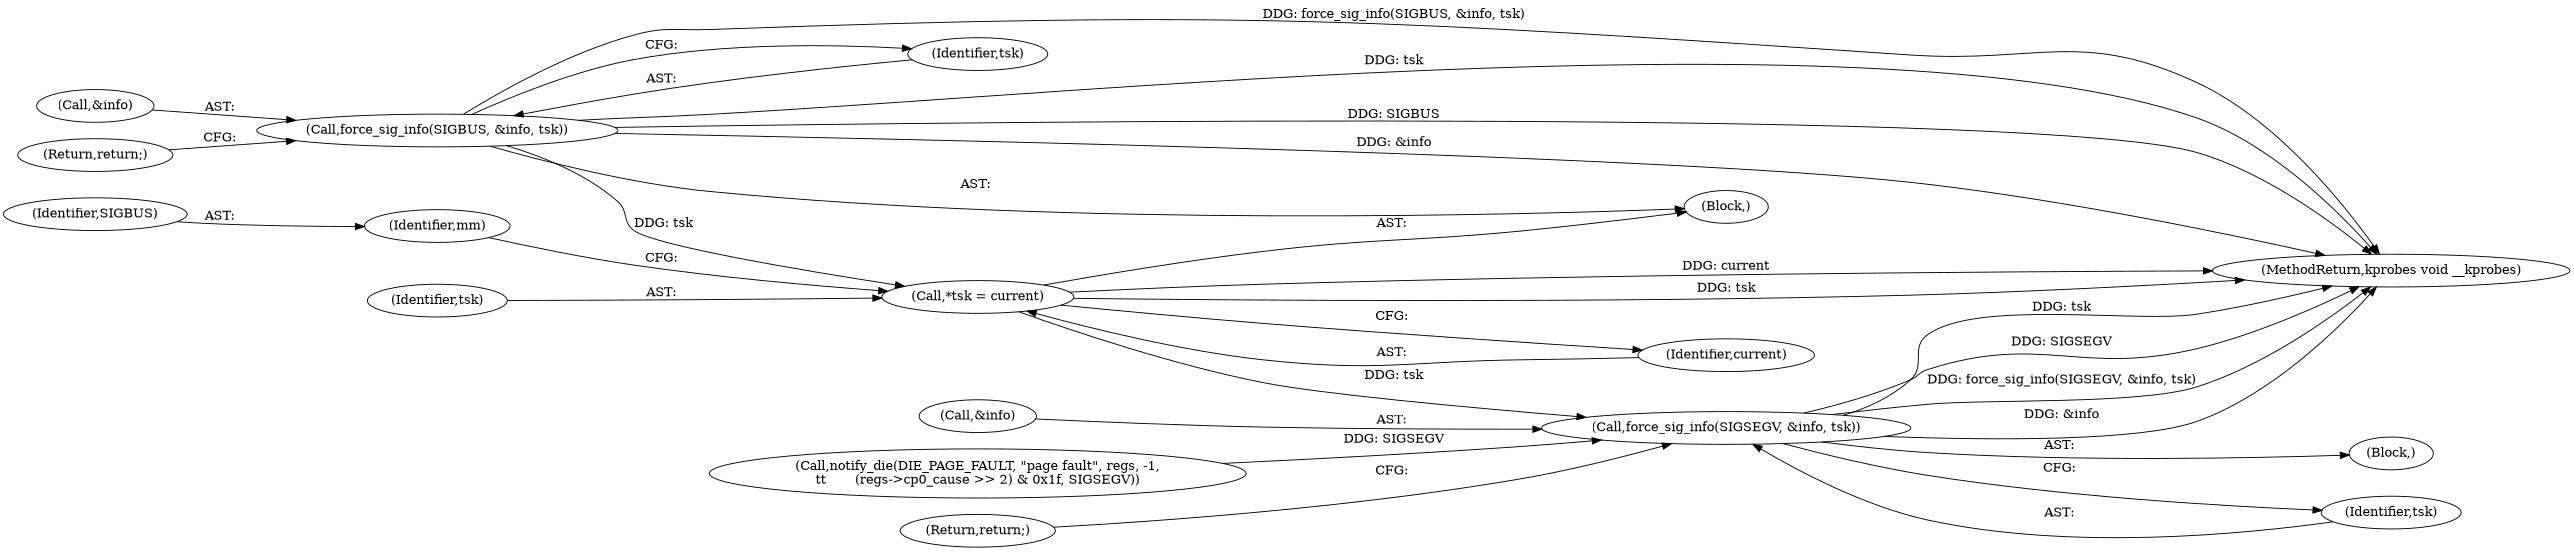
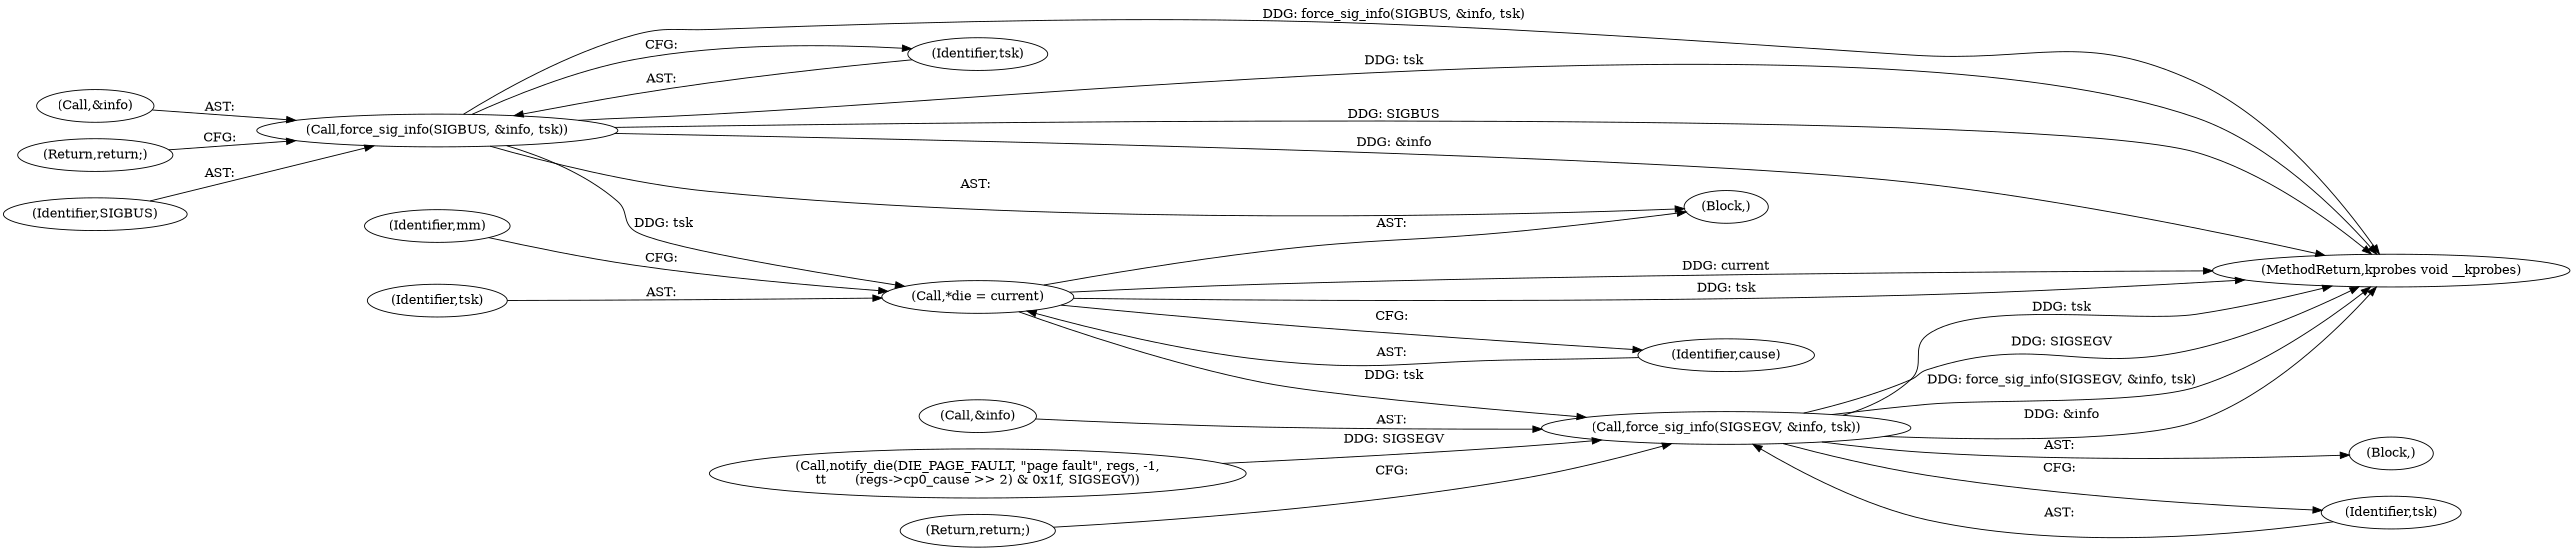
edge "(Identifier,SIGBUS)" -> "(Identifier,mm)": now "(Identifier,SIGBUS)" -> "(Call,force_sig_info(SIGBUS, &info, tsk))"
node "(Call,*tsk = current)": label "(Call,*tsk = current)" -> "(Call,*die = current)"
node "(Identifier,current)": label "(Identifier,current)" -> "(Identifier,cause)"
